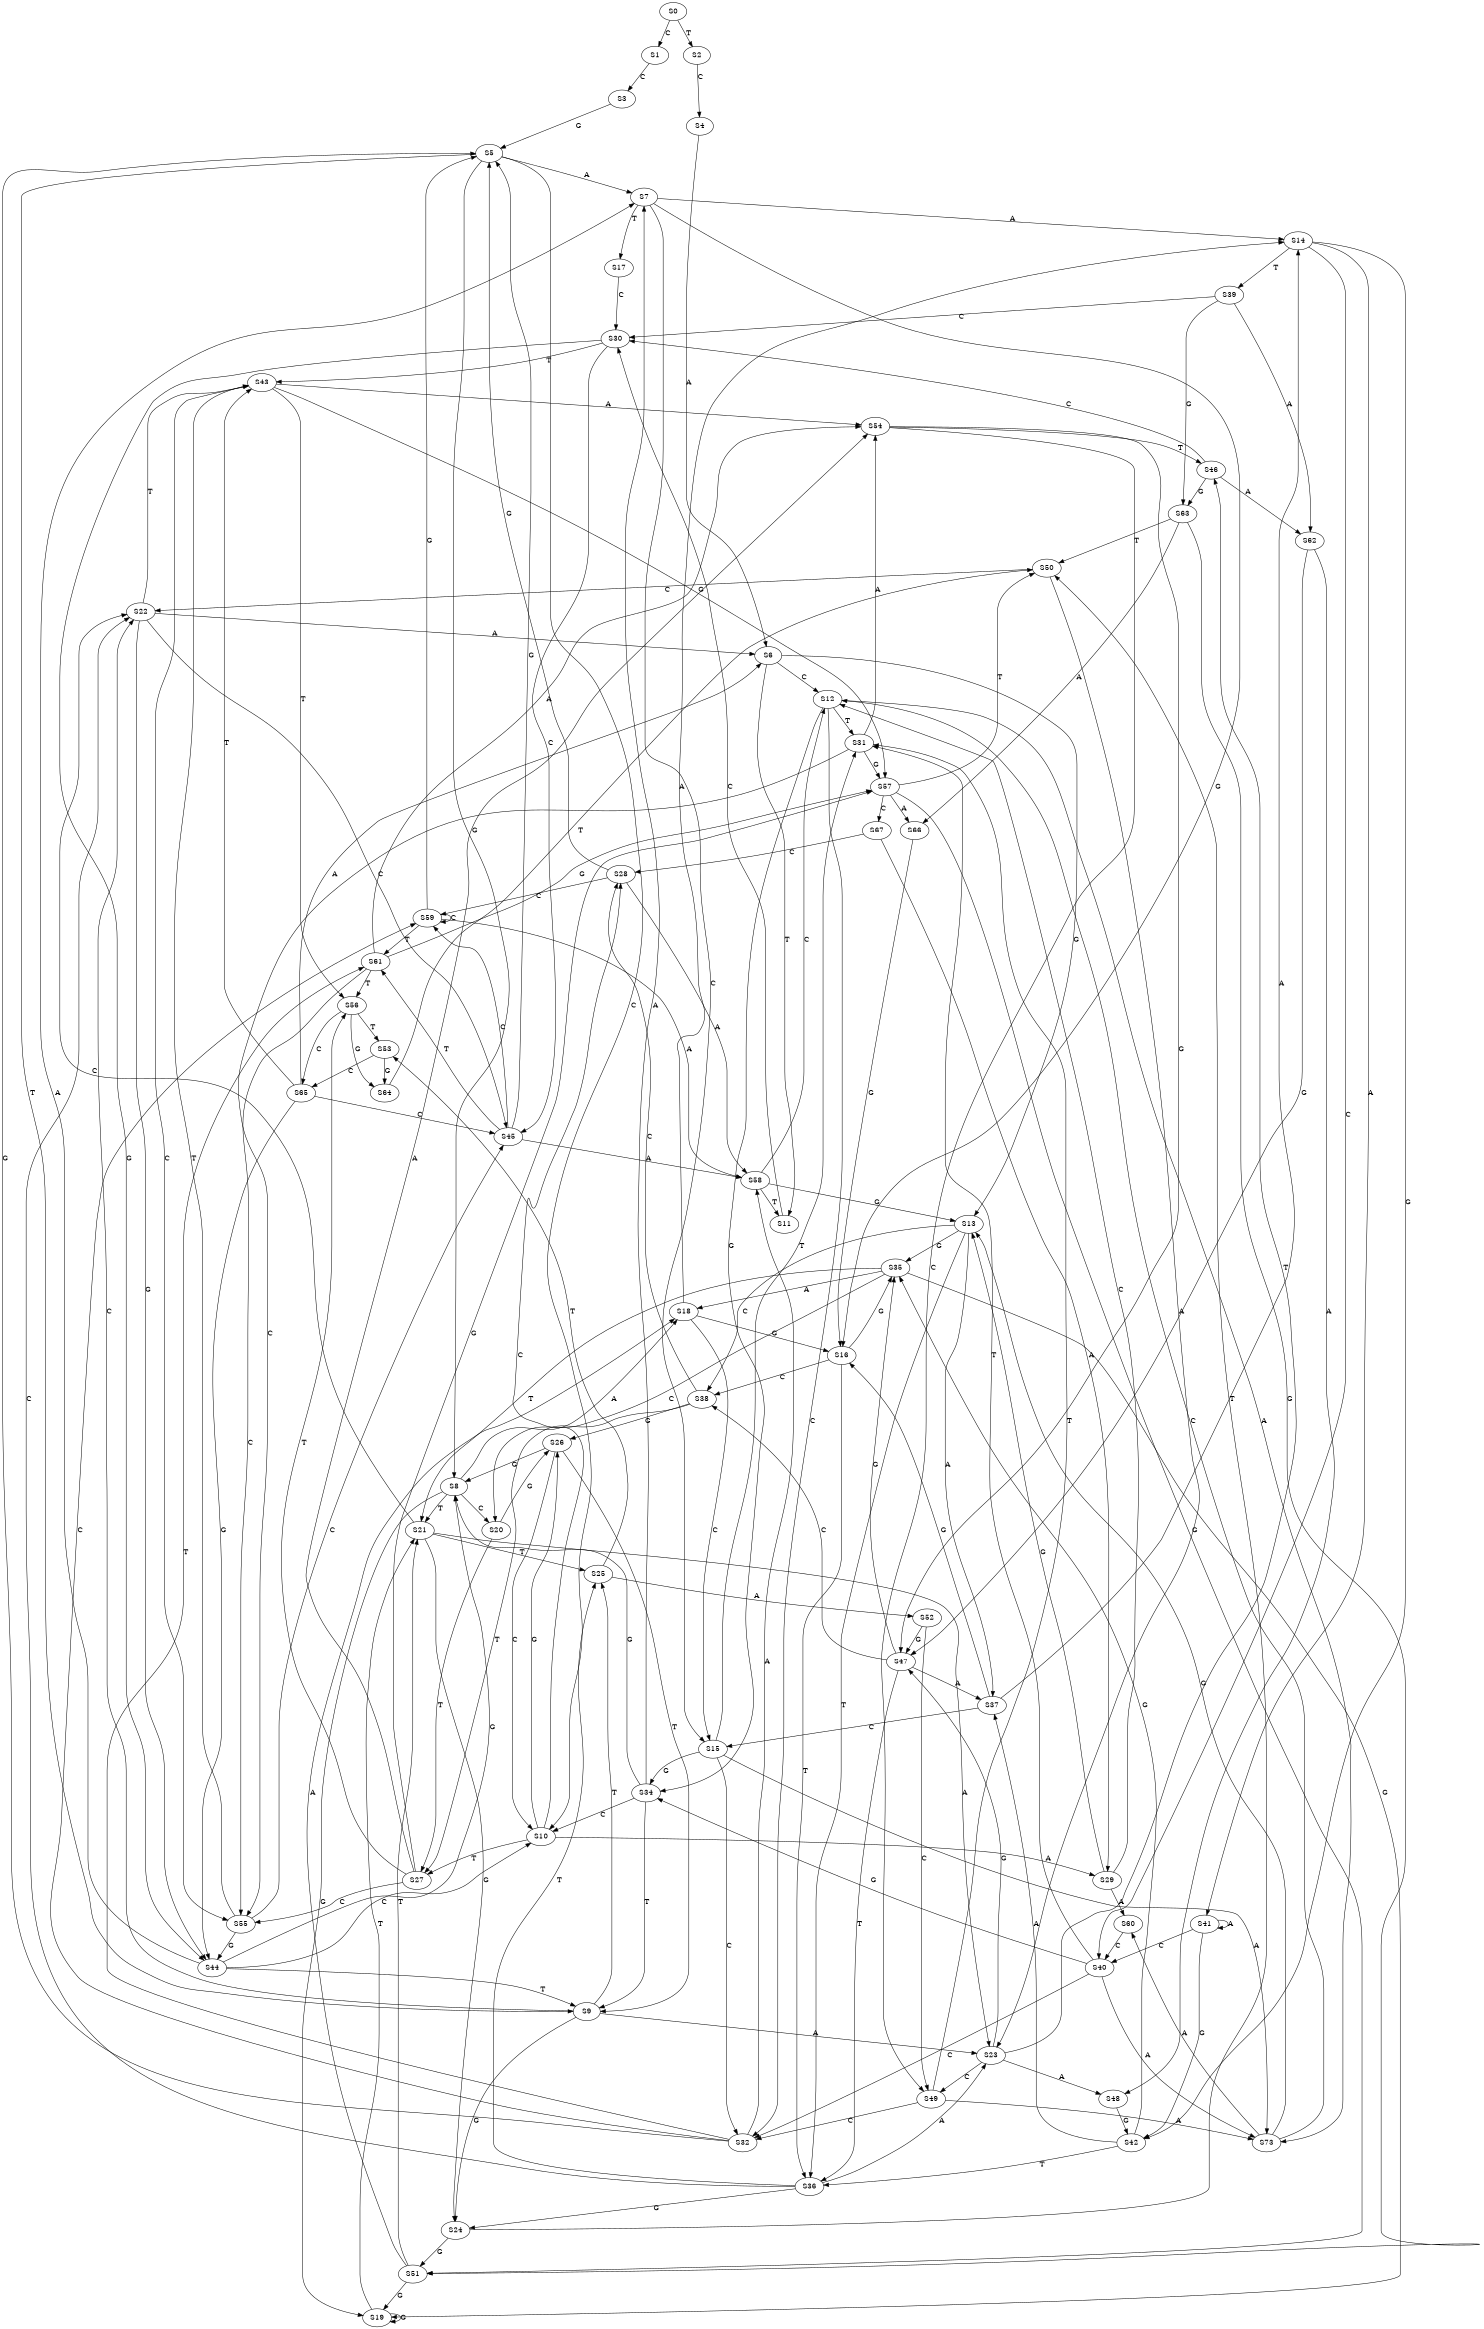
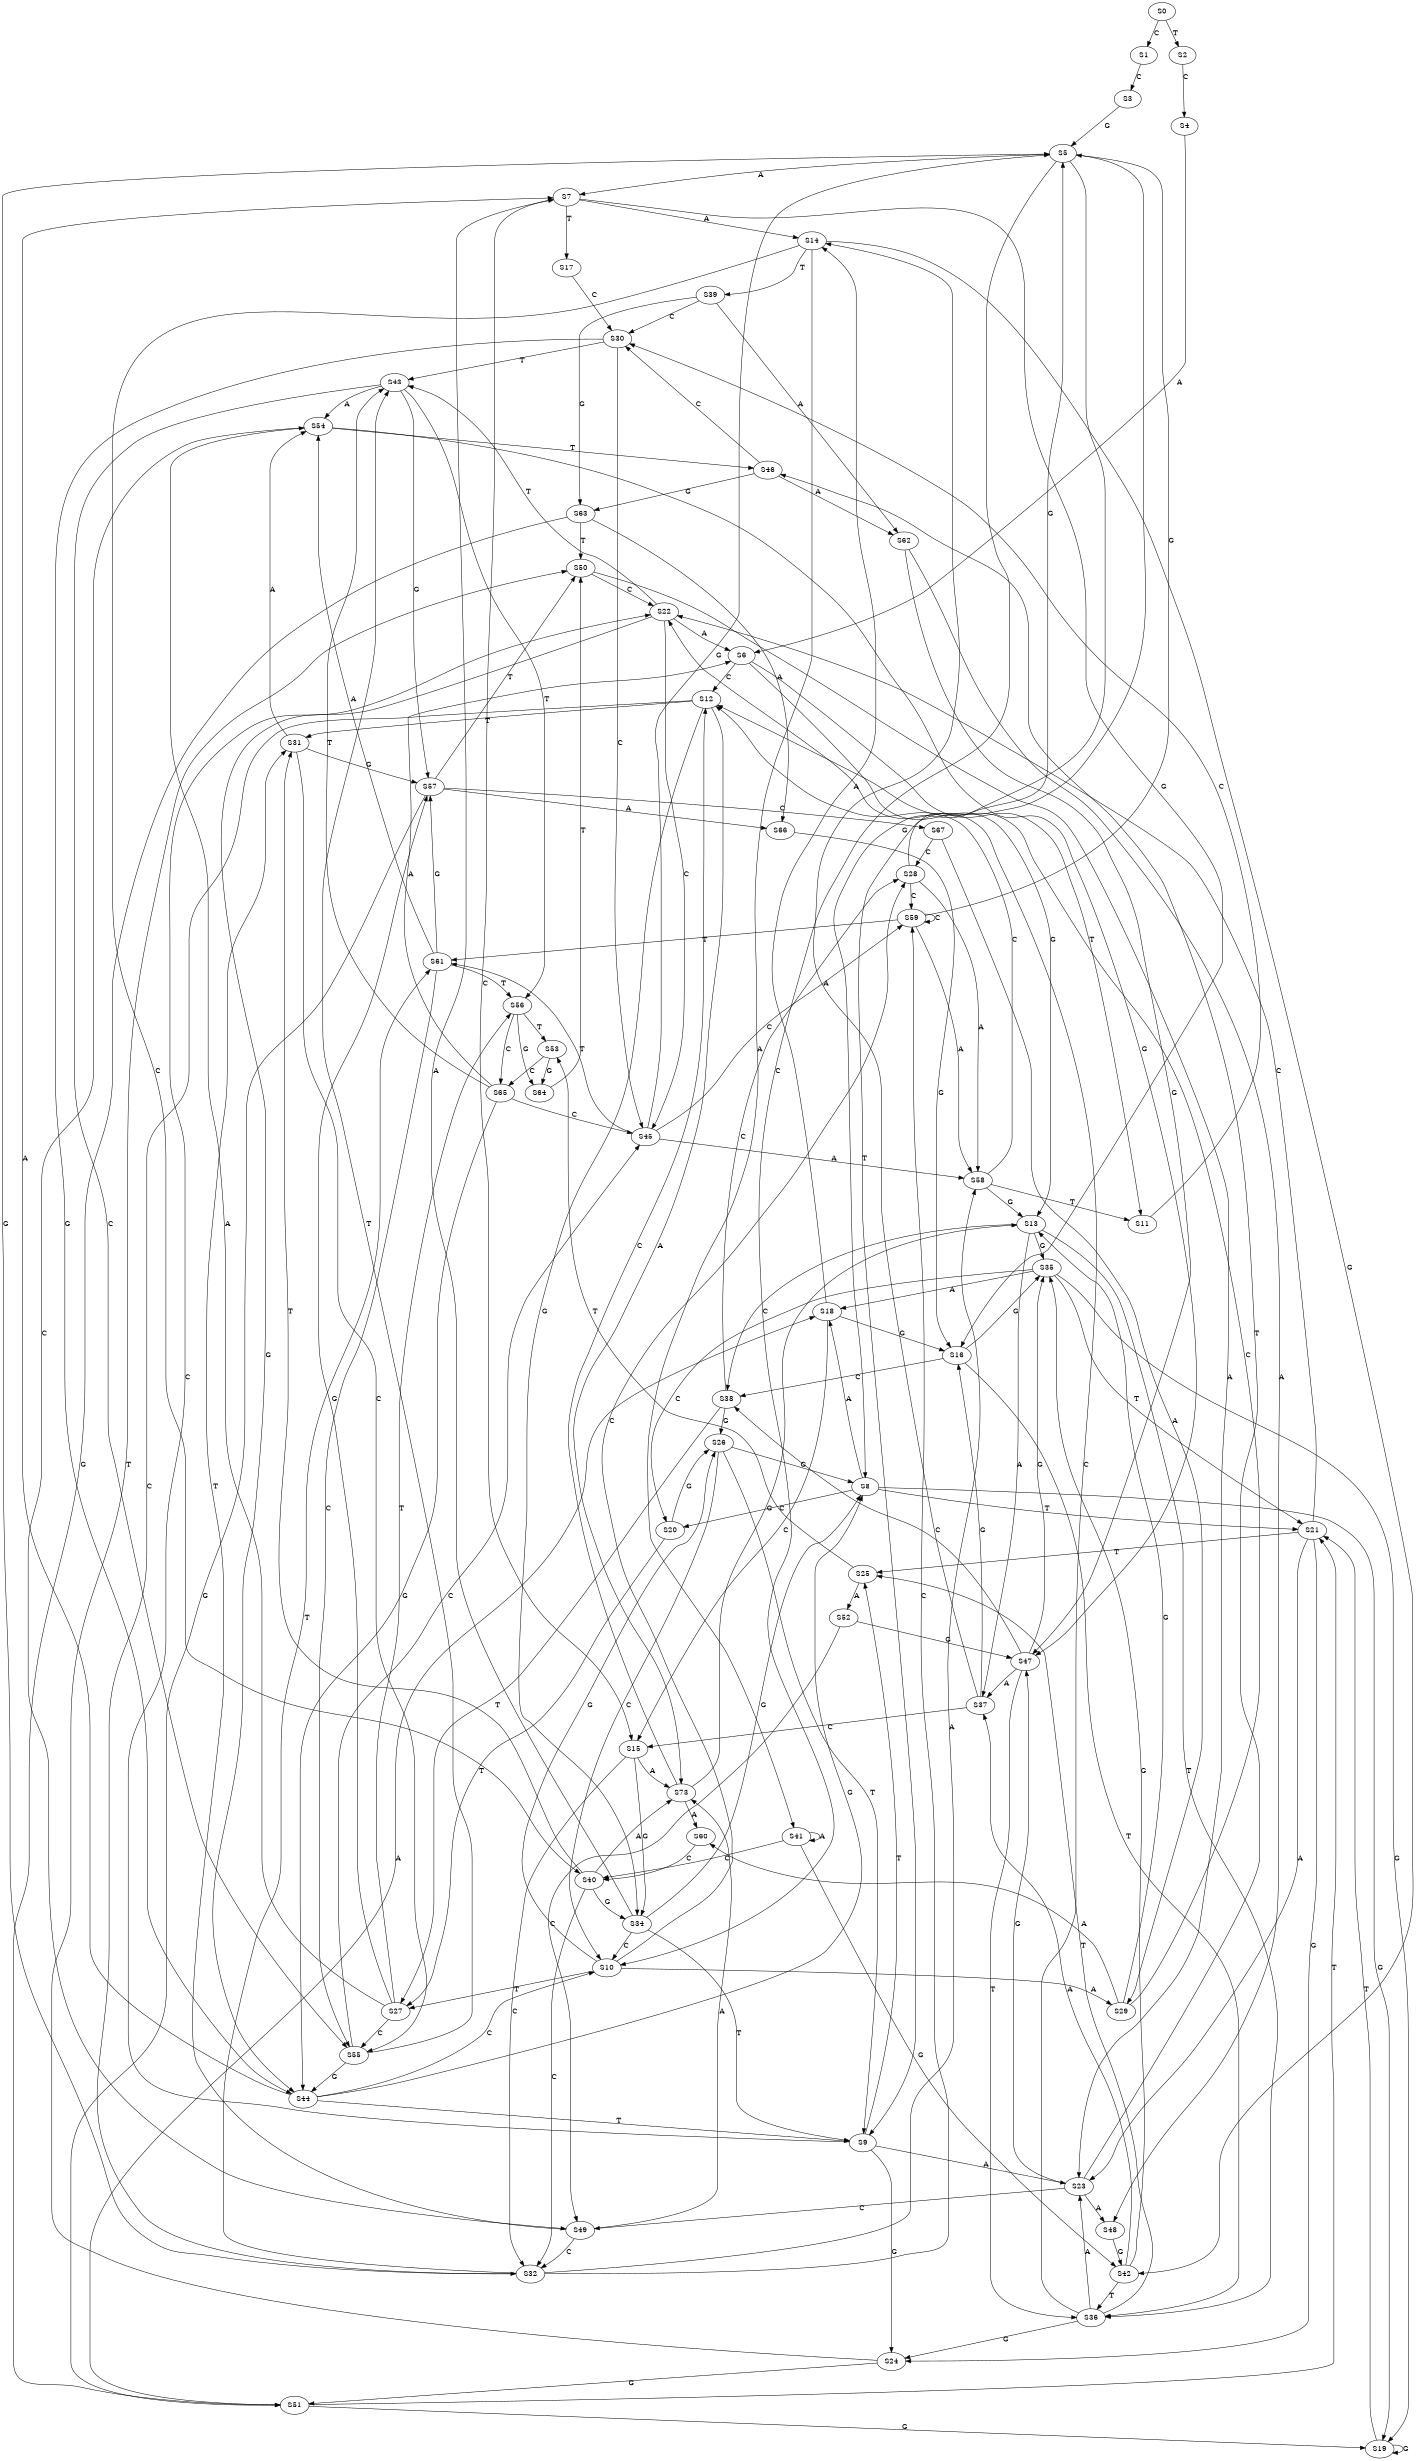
edge "S15" -> "S31": removed, label "T"
